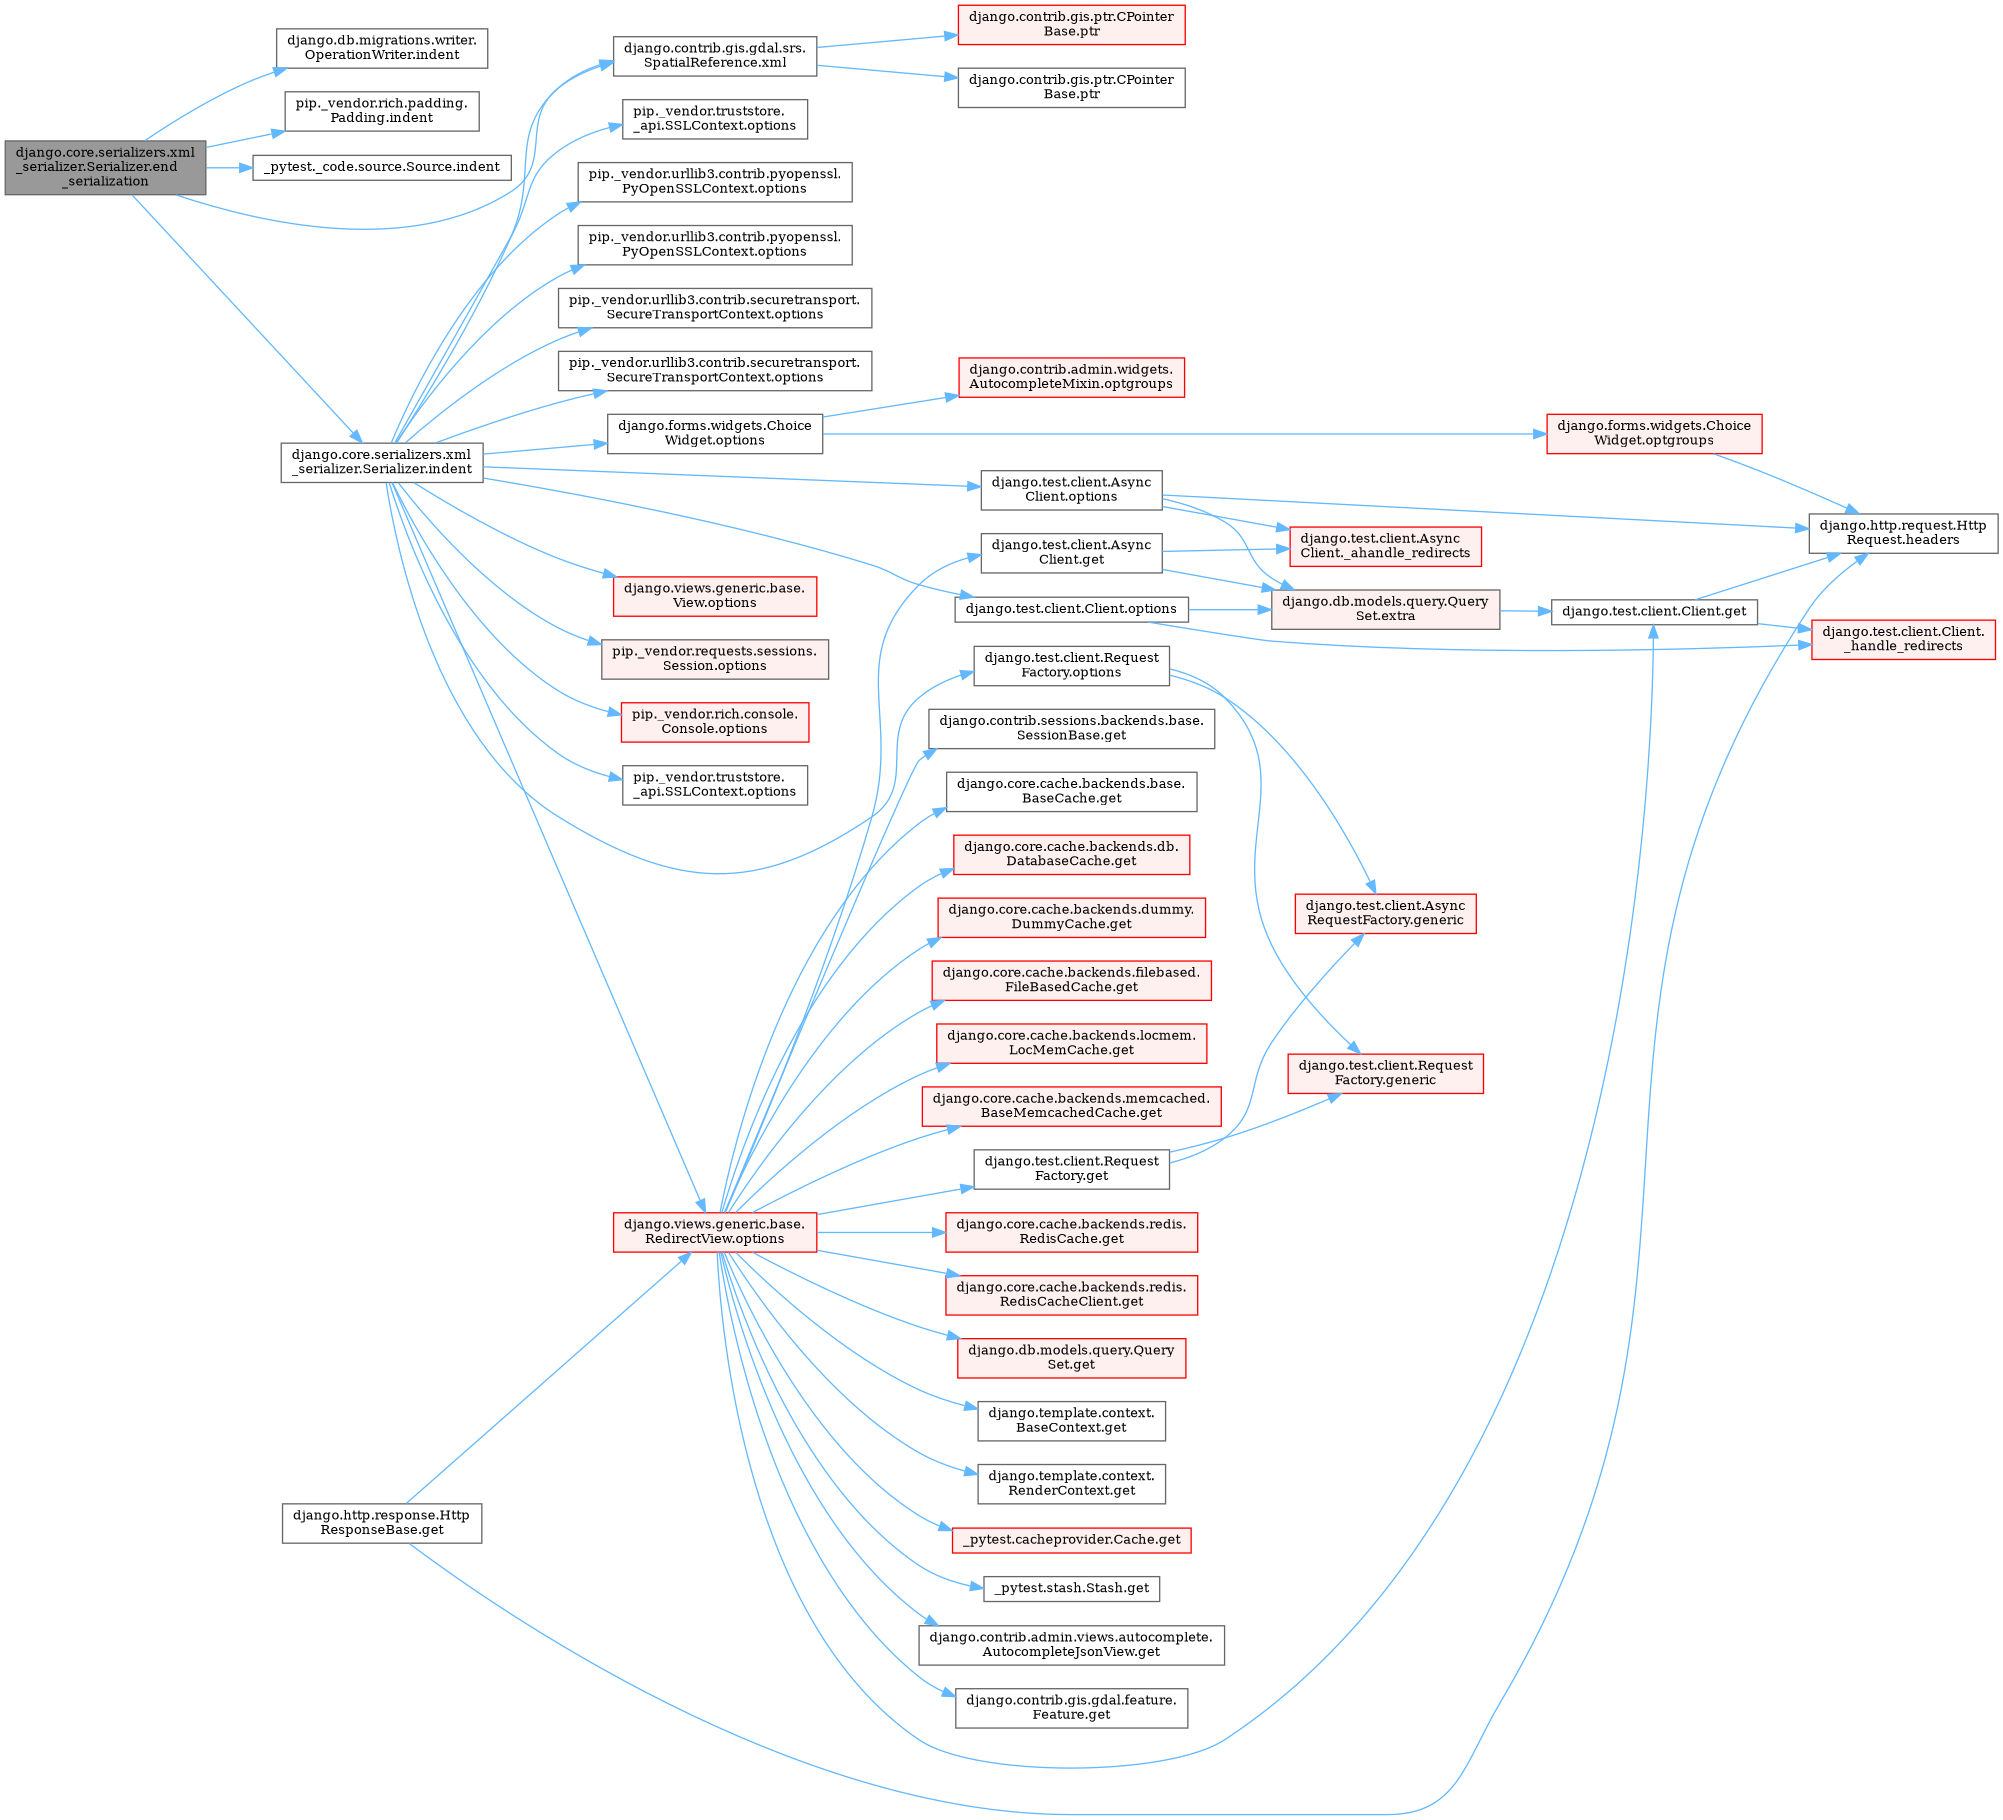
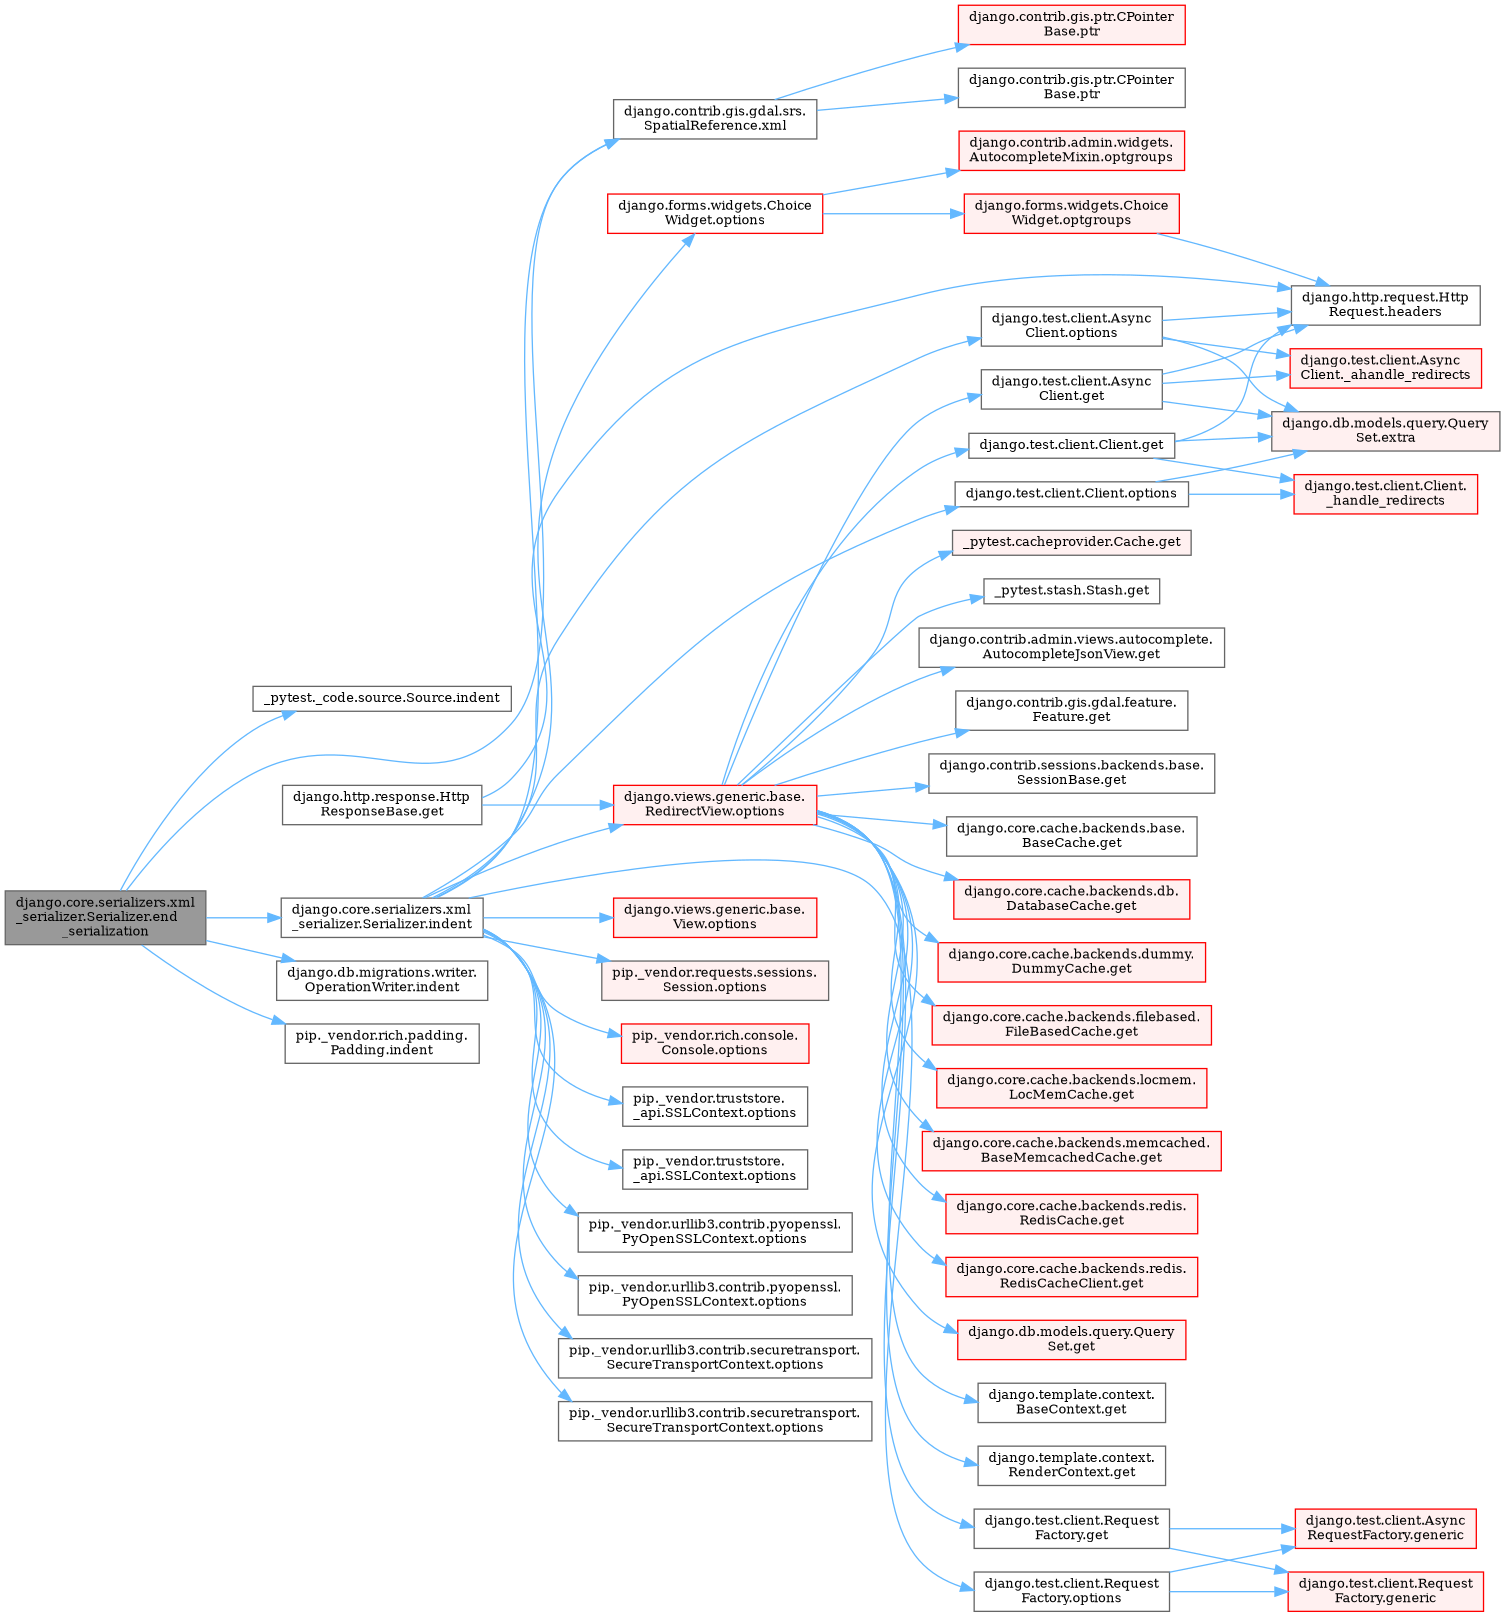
edge "django.test.client.Async Client.get" -> "django.http.request.Http Request.headers": added
node "django.forms.widgets.Choice Widget.options": color grey40 -> red
edge "django.db.models.query.Query Set.extra" -> "django.test.client.Client.get": reversed
node "_pytest.cacheprovider.Cache.get": color red -> grey40
